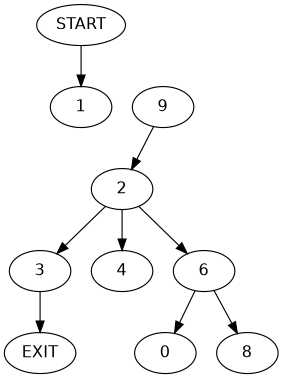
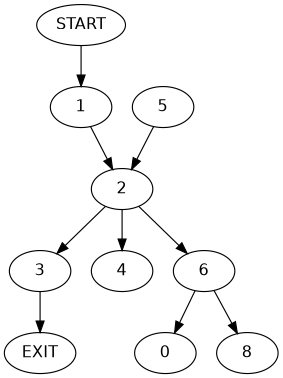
node "9": label "9" -> "5"
edge "1" -> "2": added
